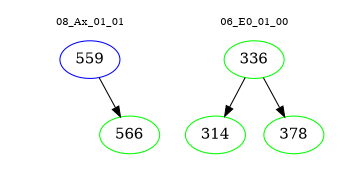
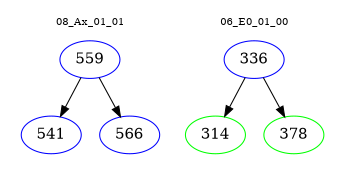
node "336": color green -> blue
node "541": added
node "566": color green -> blue
